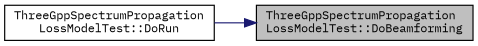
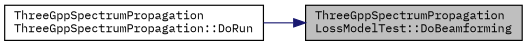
node "ThreeGppSpectrumPropagation LossModelTest::DoRun": label "ThreeGppSpectrumPropagation LossModelTest::DoRun" -> "ThreeGppSpectrumPropagation ThreeGppSpectrumPropagation::DoRun"
